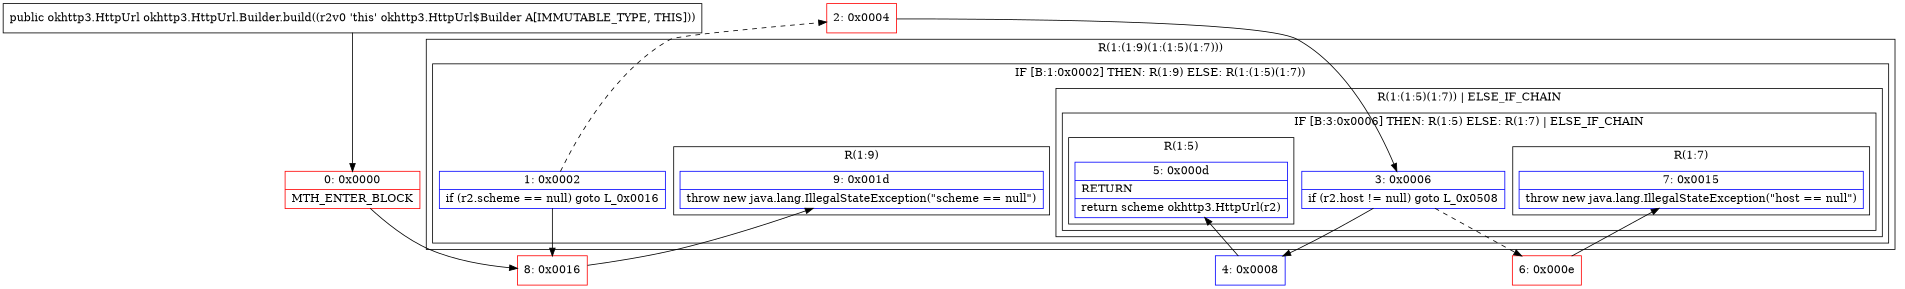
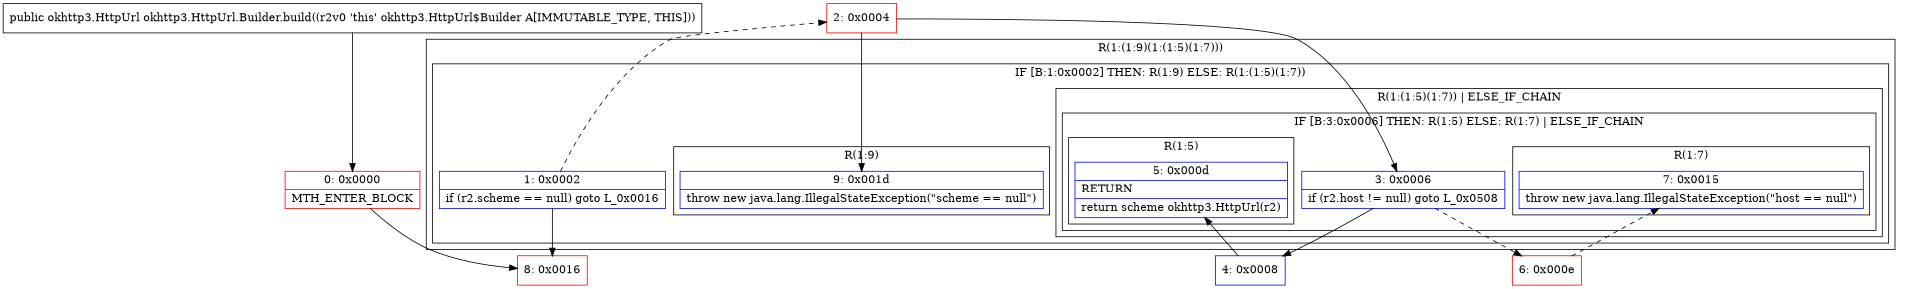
edge "6: 0x000e" -> "7: 0x0015": style solid -> dashed
edge "8: 0x0016" -> "9: 0x001d": now "2: 0x0004" -> "9: 0x001d"
